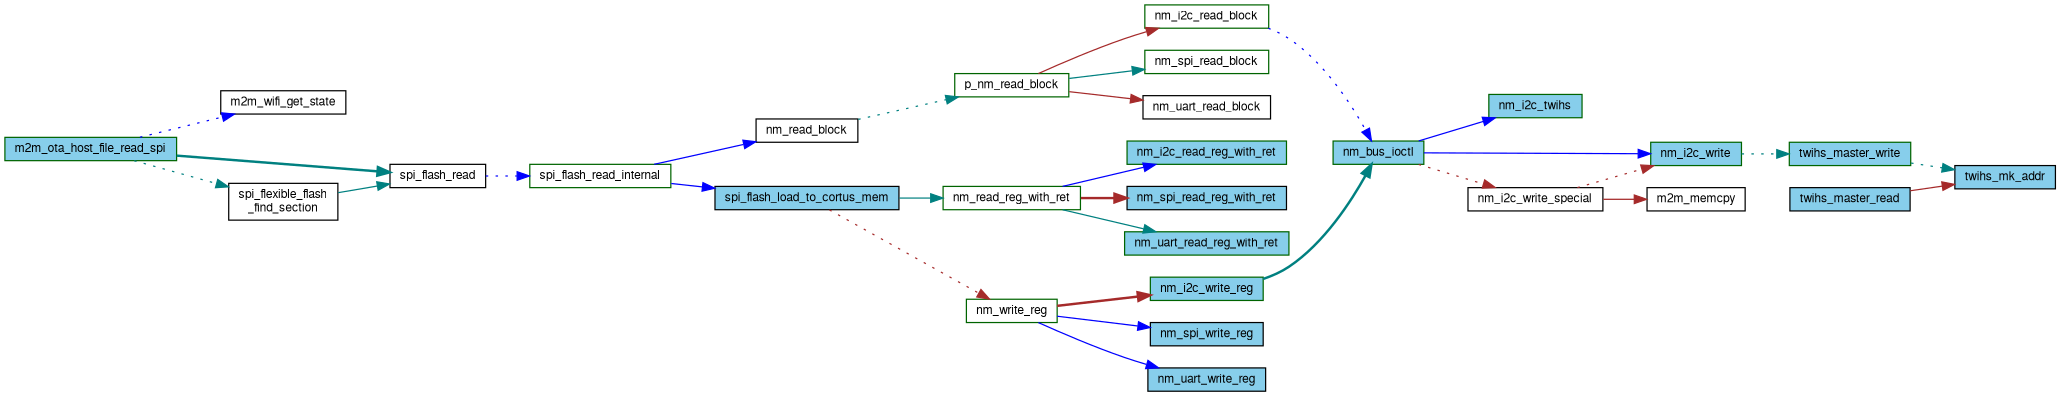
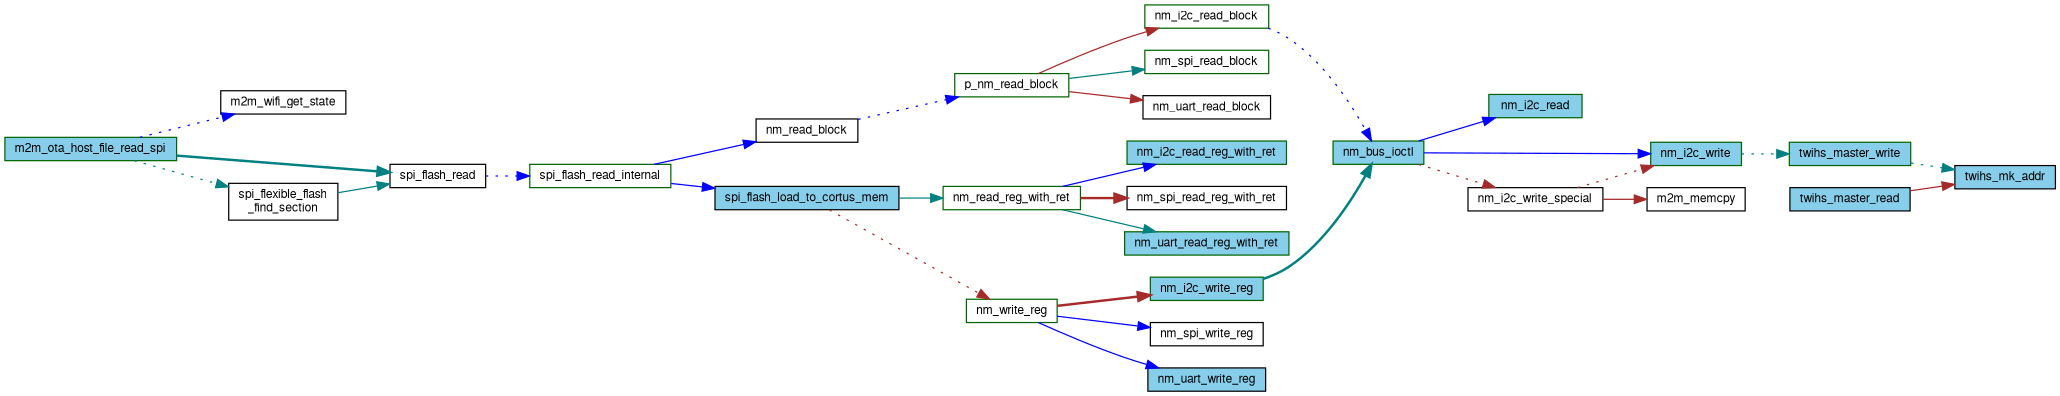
node "nm_i2c_twihs": label "nm_i2c_twihs" -> "nm_i2c_read"
edge "nm_read_block" -> "p_nm_read_block": color teal -> blue
node "nm_spi_read_reg_with_ret": fillcolor skyblue -> white
node "nm_spi_write_reg": fillcolor skyblue -> white
